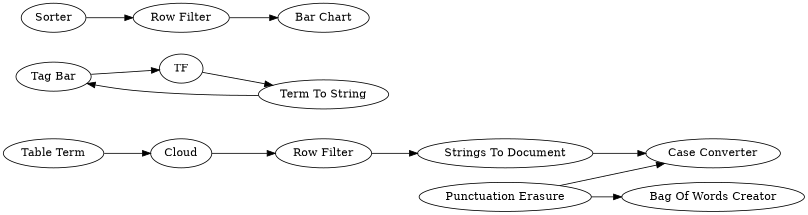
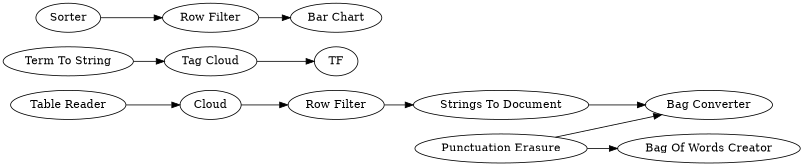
node "Tag Bar": label "Tag Bar" -> "Tag Cloud"
edge "TF" -> "Term To String": removed
node "Table Term": label "Table Term" -> "Table Reader"
node "Case Converter": label "Case Converter" -> "Bag Converter"
